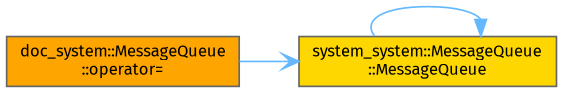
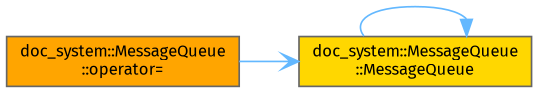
node "system_system::MessageQueue ::MessageQueue": label "system_system::MessageQueue ::MessageQueue" -> "doc_system::MessageQueue ::MessageQueue"
